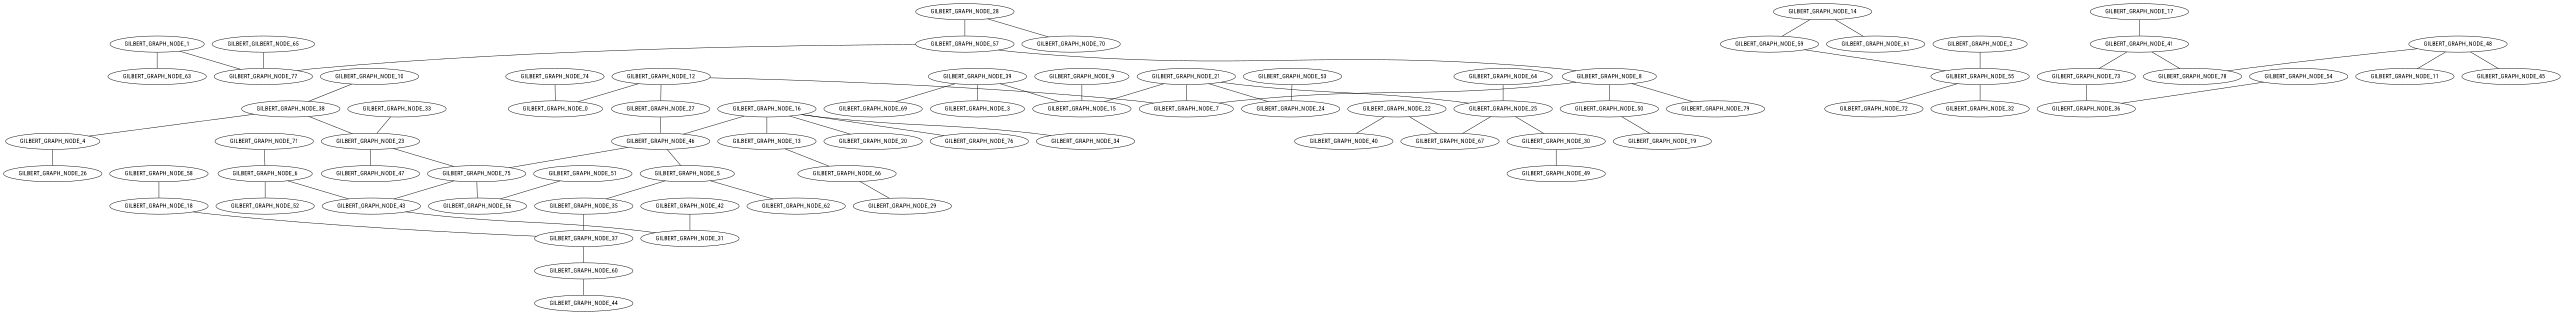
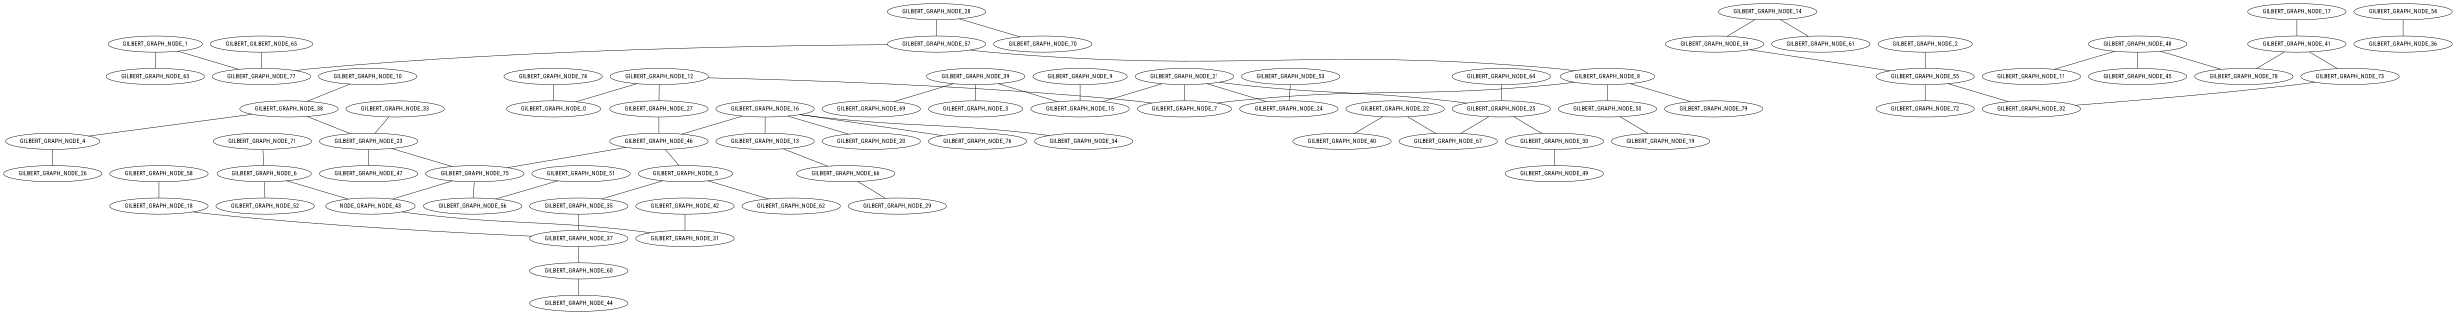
edge "GILBERT_GRAPH_NODE_73" -- "GILBERT_GRAPH_NODE_36": now "GILBERT_GRAPH_NODE_73" -- "GILBERT_GRAPH_NODE_32"
node "GILBERT_GRAPH_NODE_43": label "GILBERT_GRAPH_NODE_43" -> "NODE_GRAPH_NODE_43"
